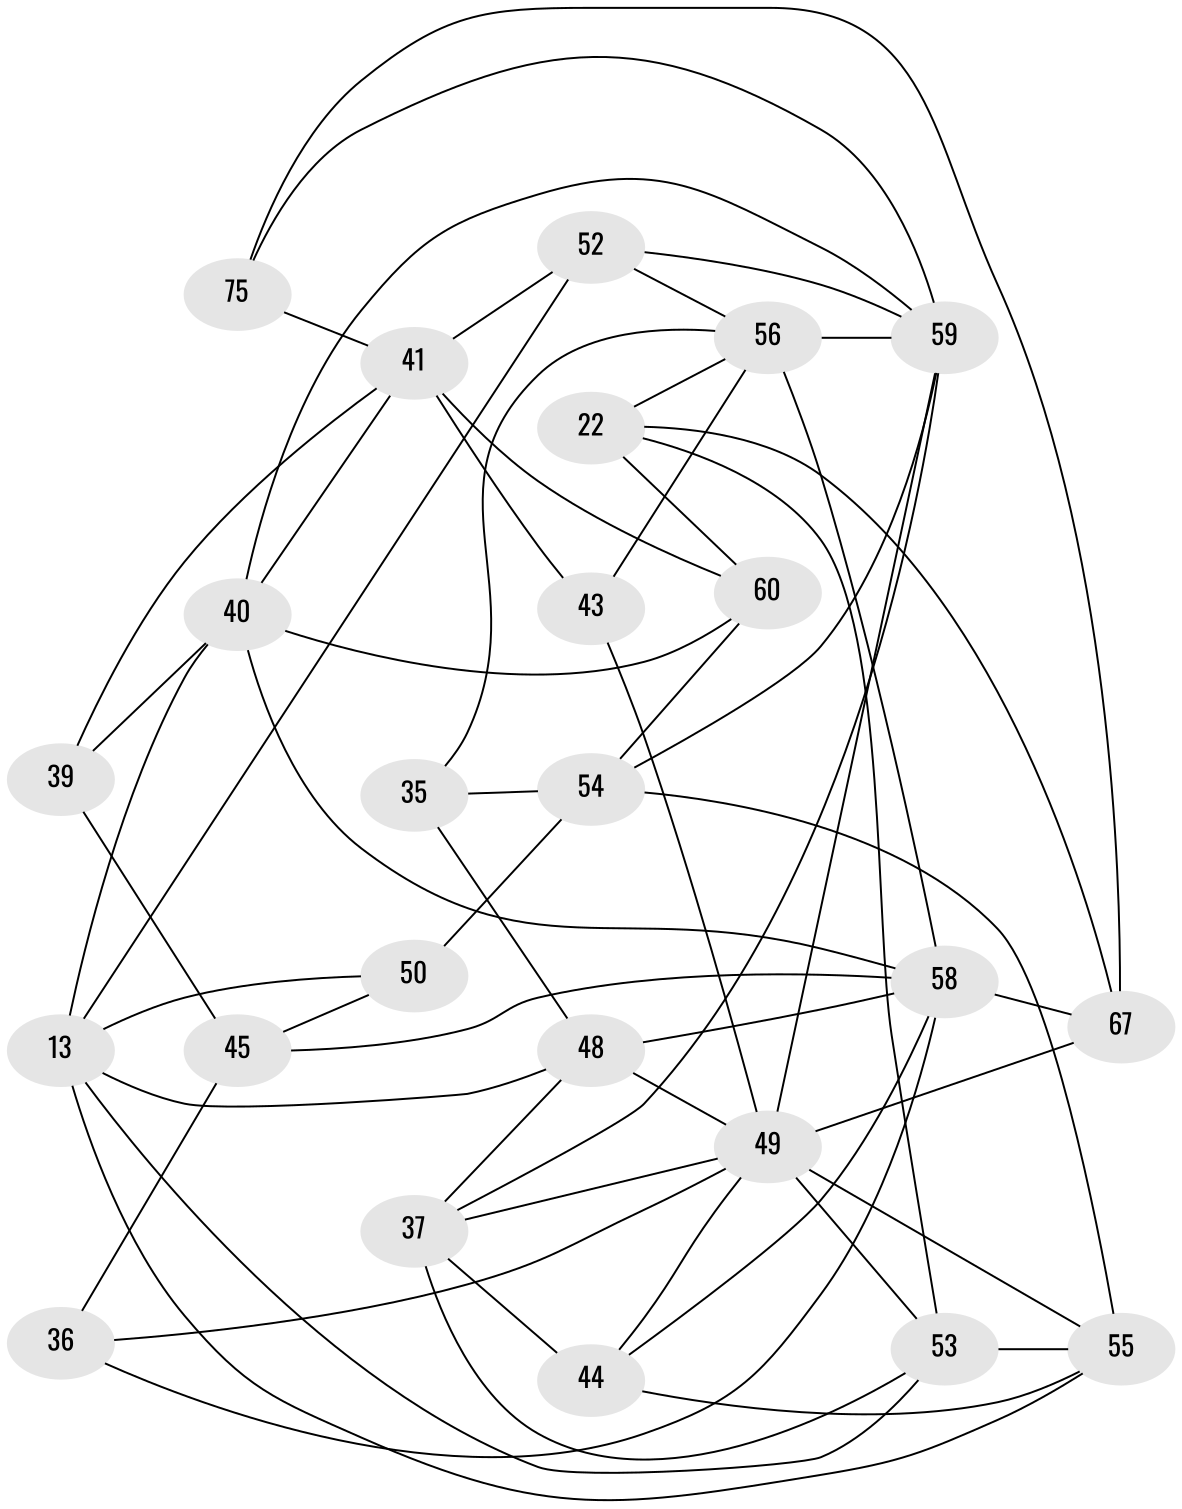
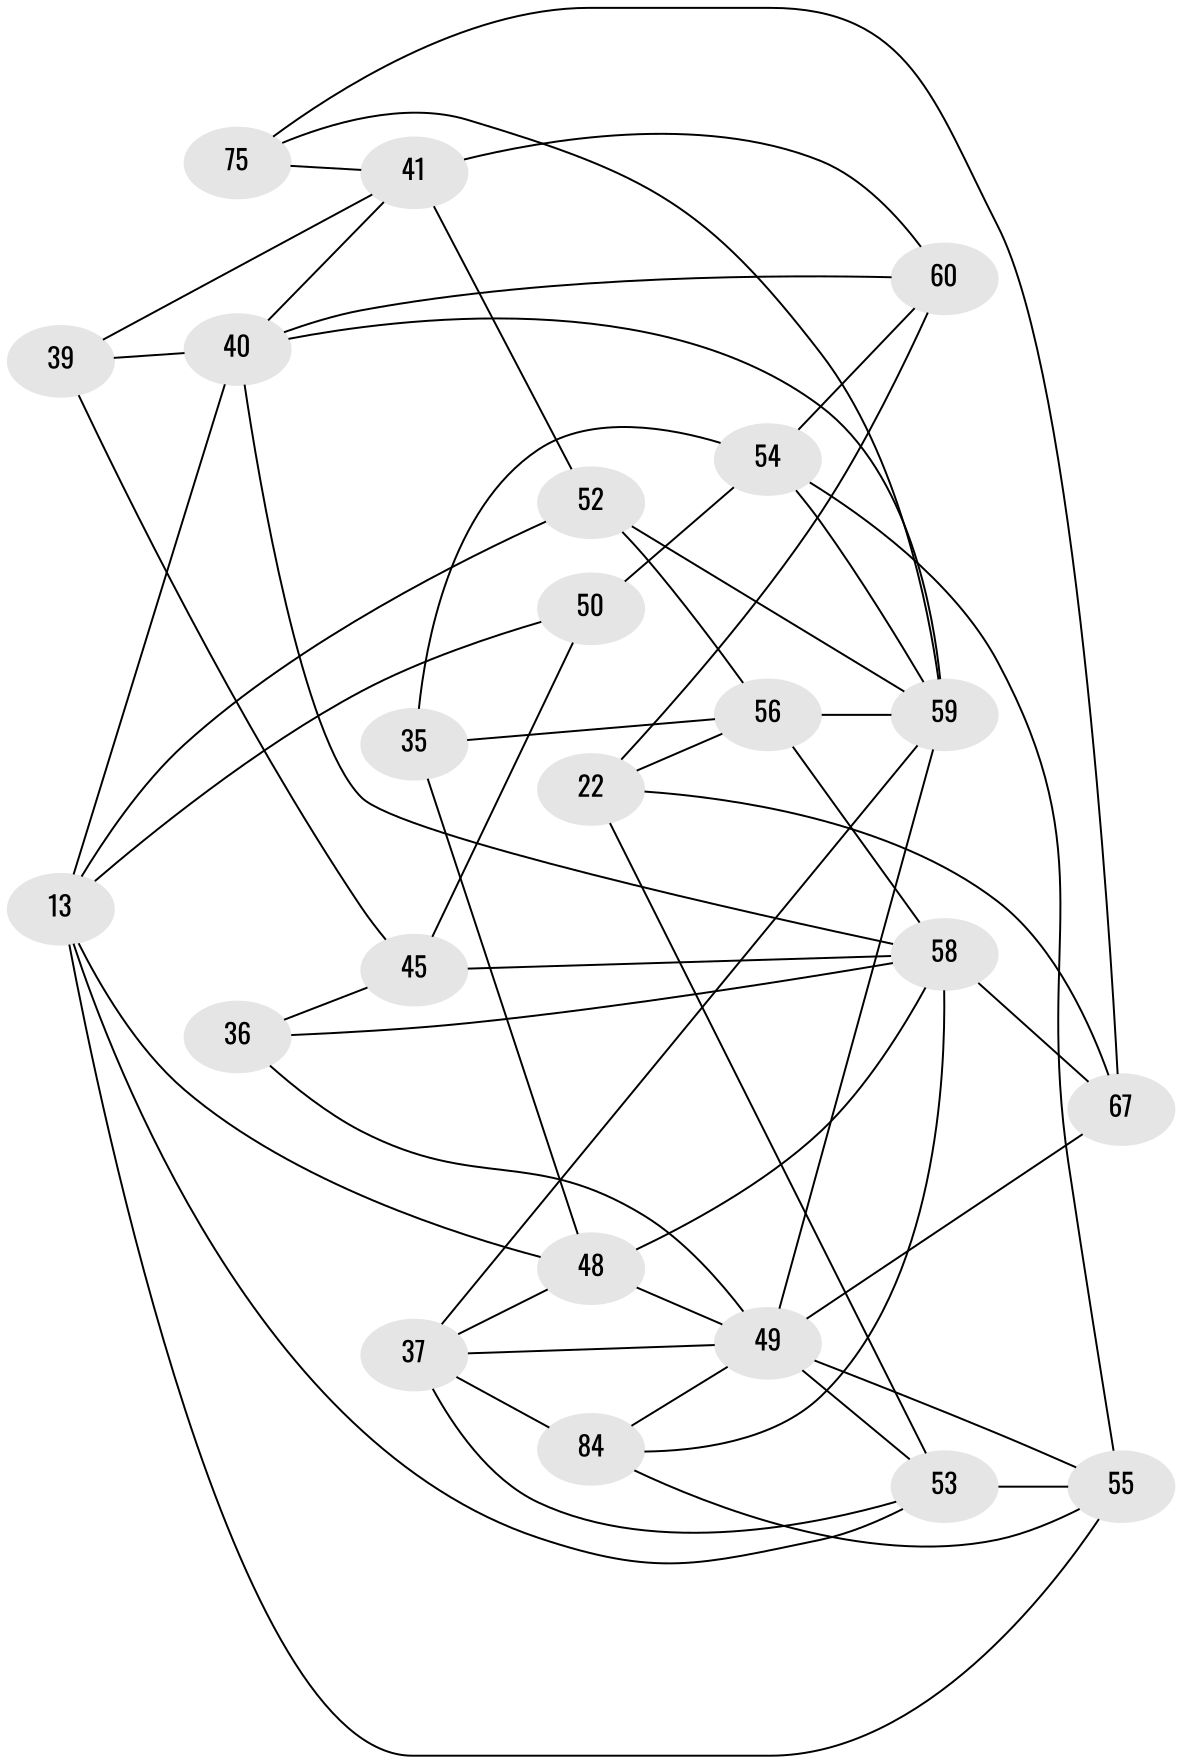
node "43": removed
node "44": label "44" -> "84"
